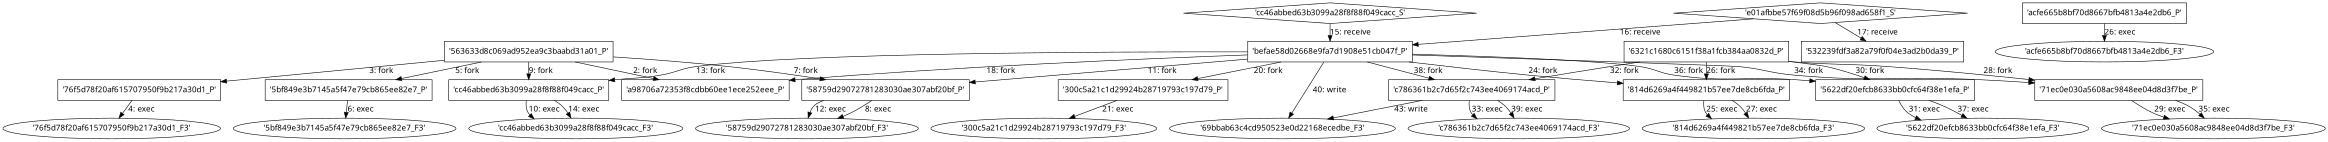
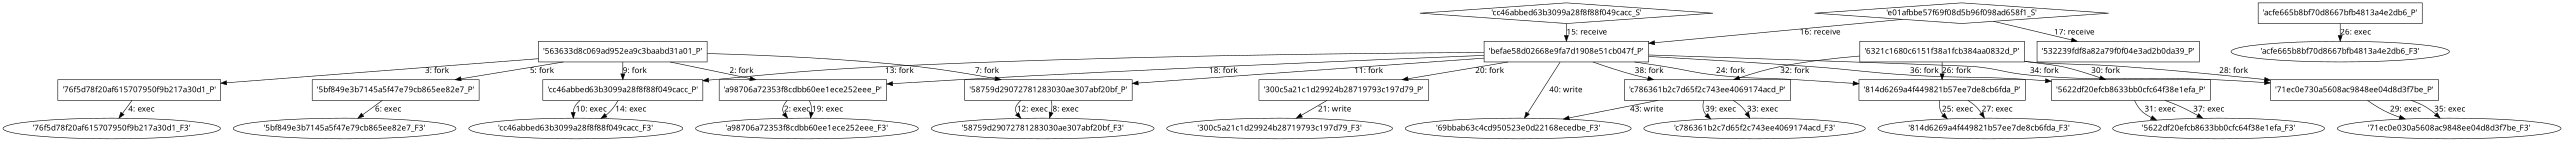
node "'532239fdf3a82a79f0f04e3ad2b0da39_P'": label "'532239fdf3a82a79f0f04e3ad2b0da39_P'" -> "'532239fdf8a82a79f0f04e3ad2b0da39_P'"
node "'71ec0e030a5608ac9848ee04d8d3f7be_P'": label "'71ec0e030a5608ac9848ee04d8d3f7be_P'" -> "'71ec0e730a5608ac9848ee04d8d3f7be_P'"
edge "'300c5a21c1d29924b28719793c197d79_P'" -> "'300c5a21c1d29924b28719793c197d79_F3'": label "21: exec" -> "21: write"
node "'a98706a72353f8cdbb60ee1ece252eee_F3'": added
